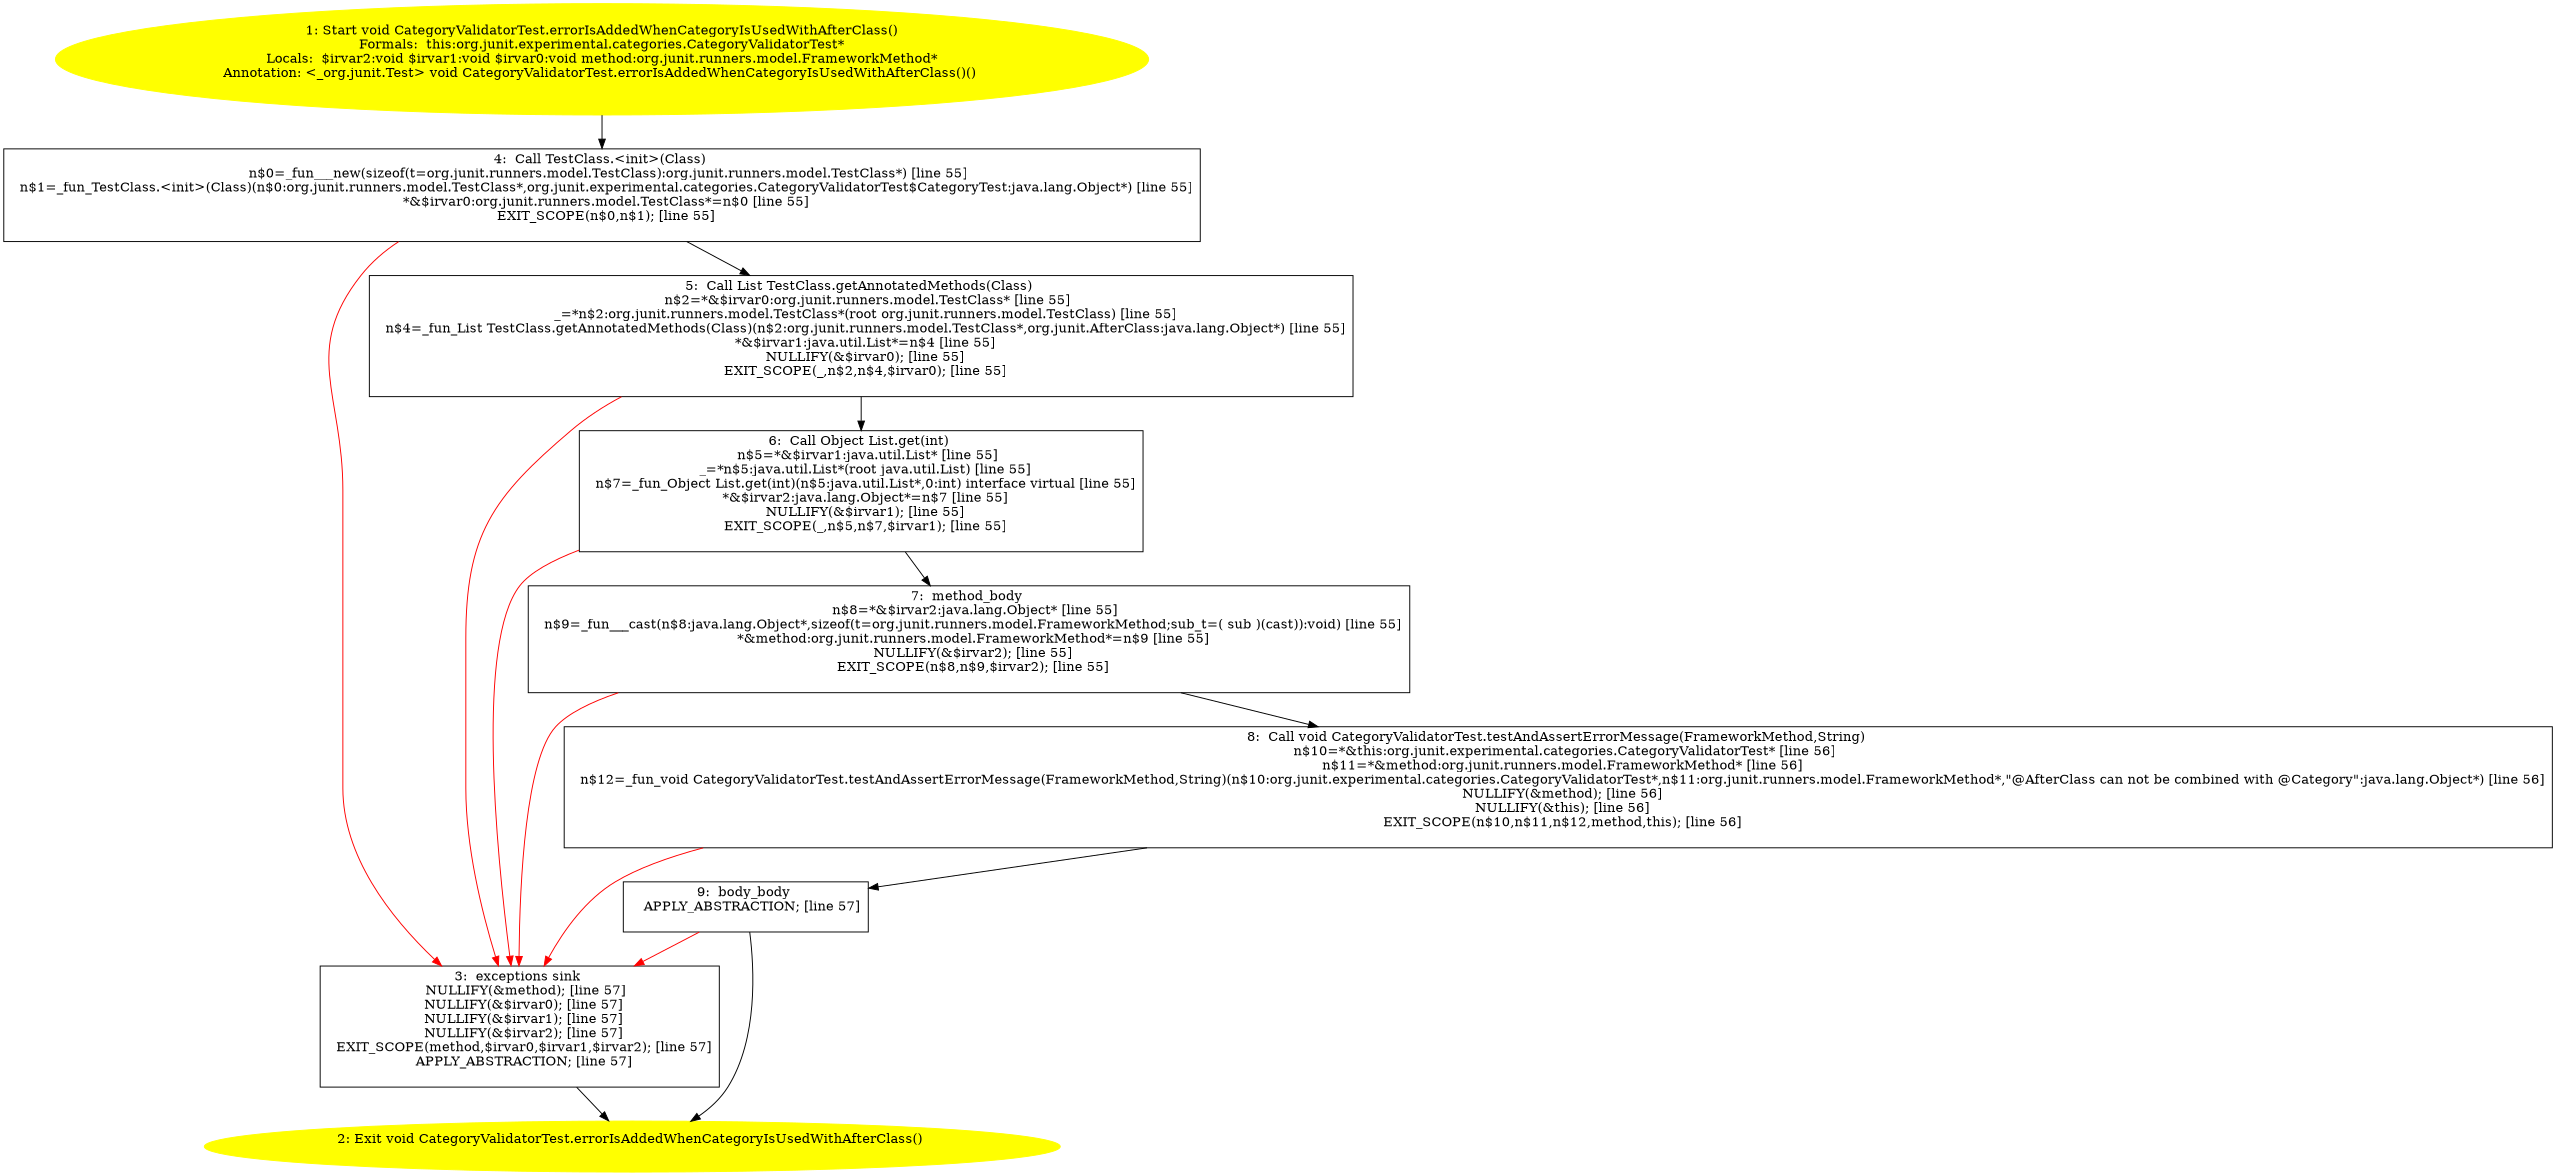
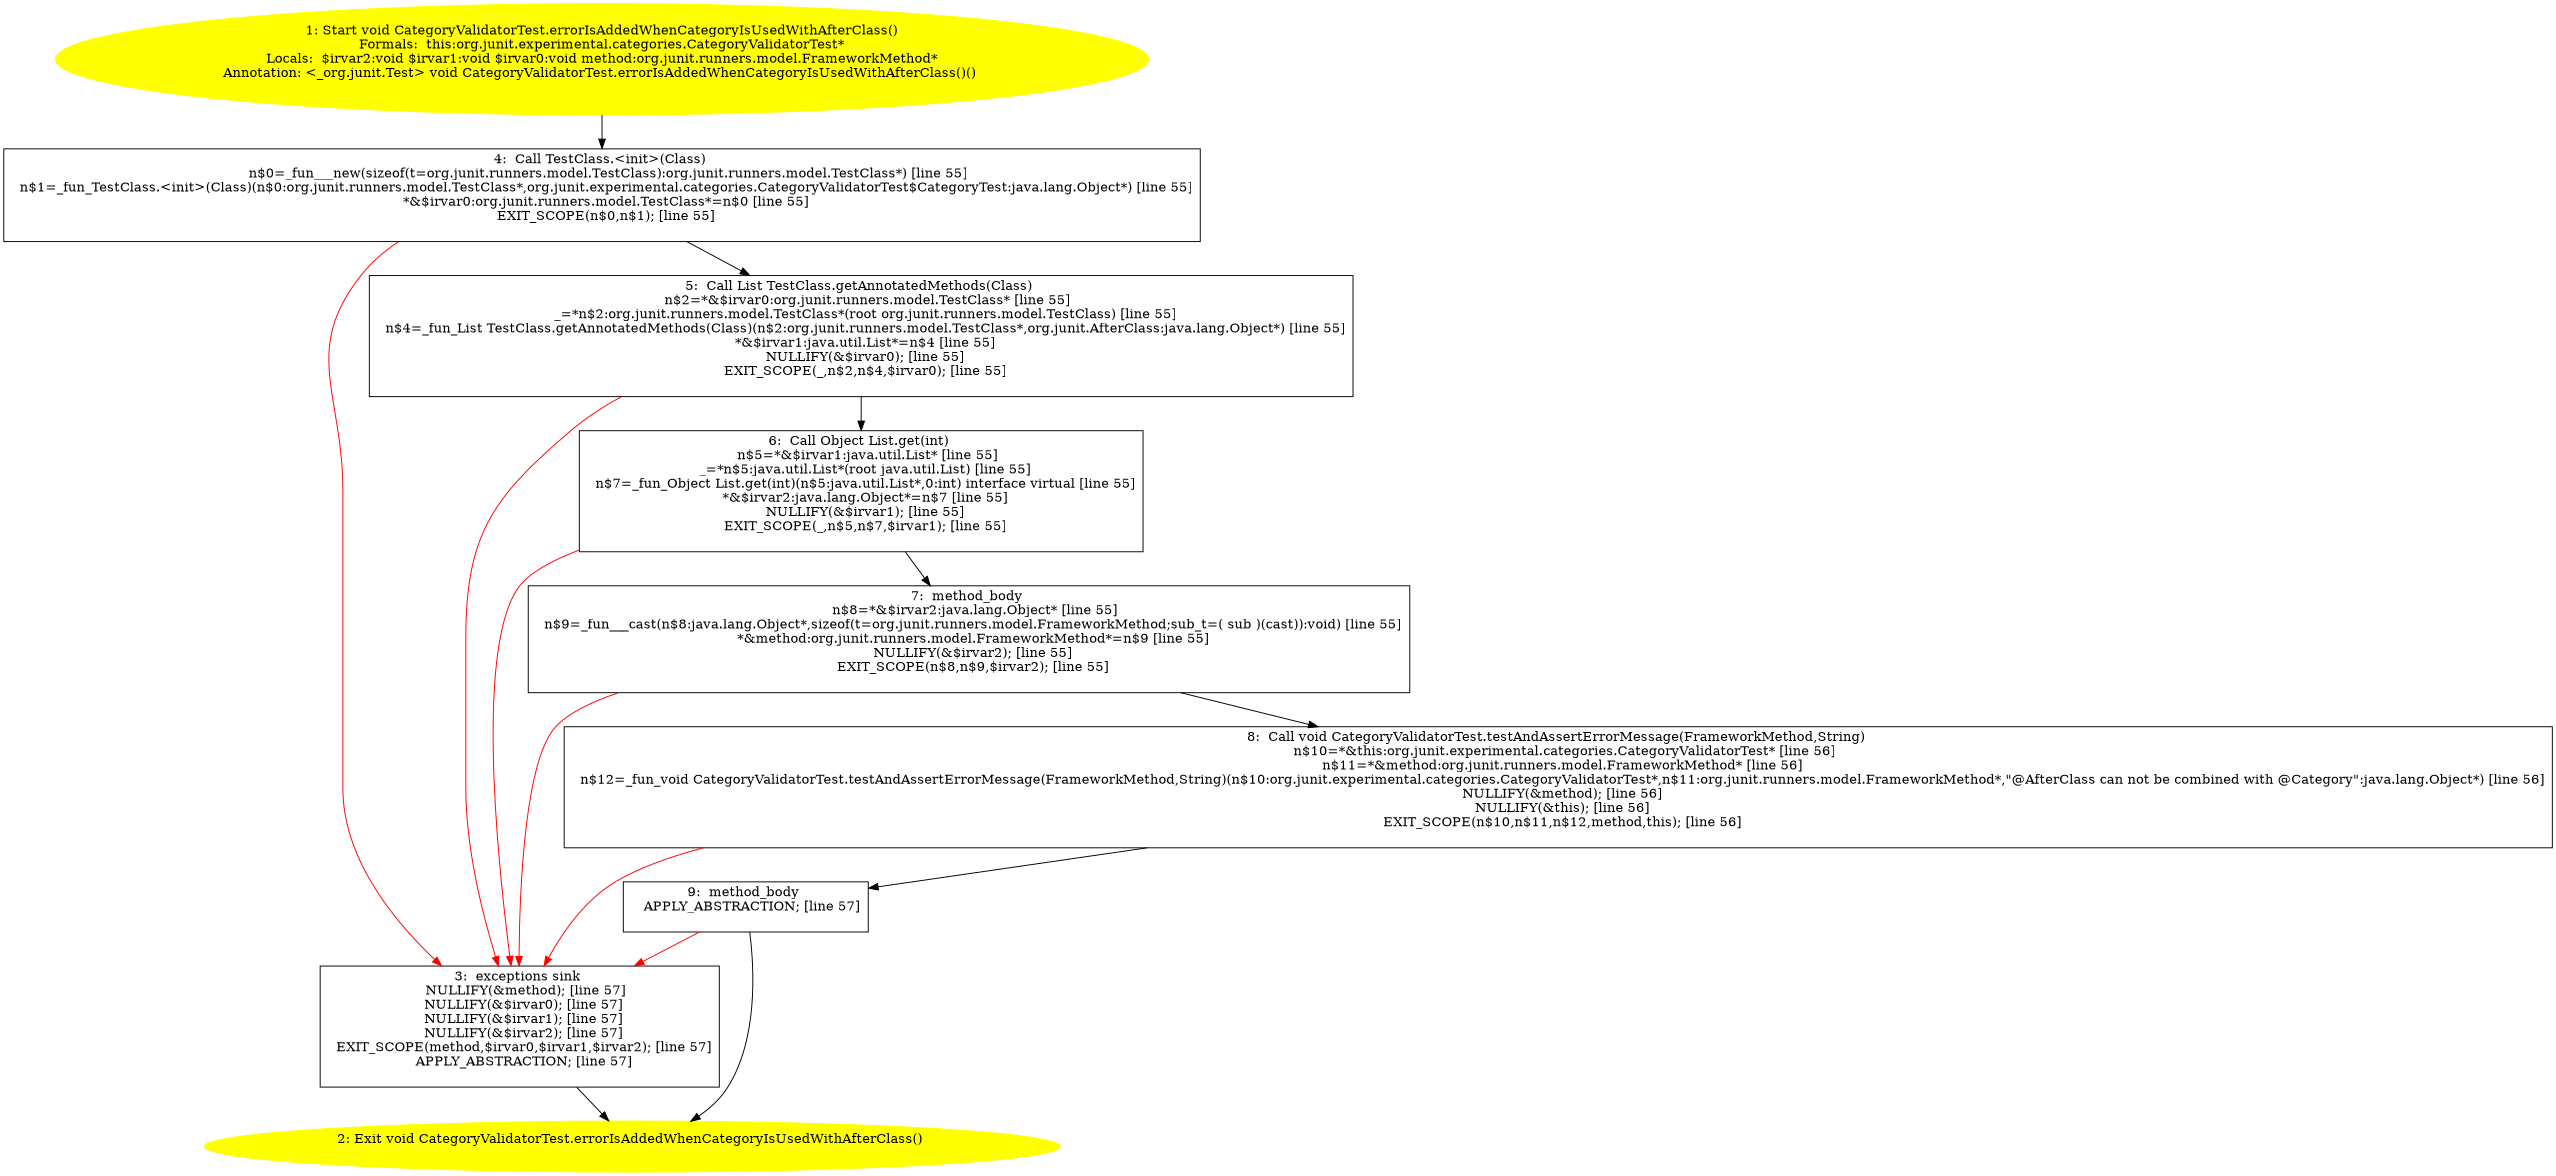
node "9:  body_body APPLY_ABSTRACTION; [line 57]": label "9:  body_body APPLY_ABSTRACTION; [line 57]" -> "9:  method_body APPLY_ABSTRACTION; [line 57]"
